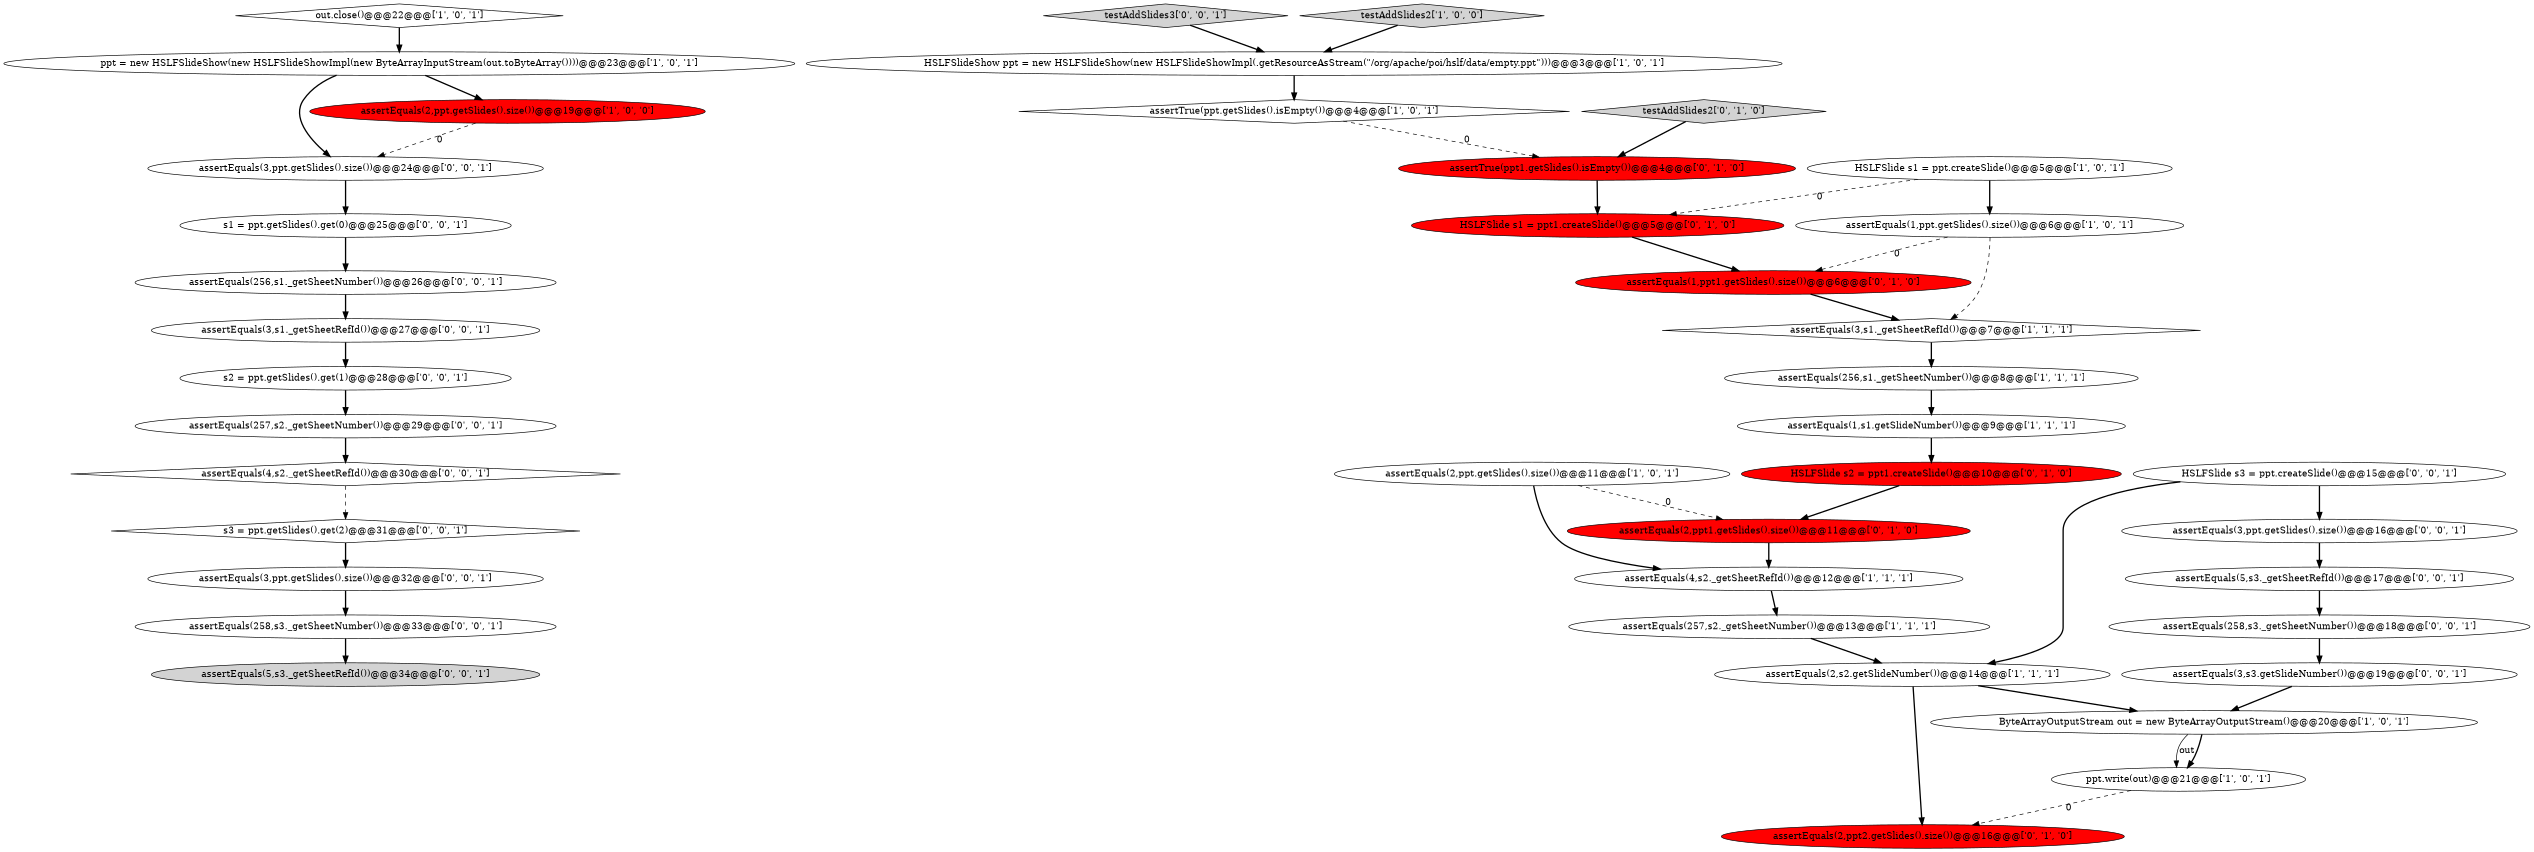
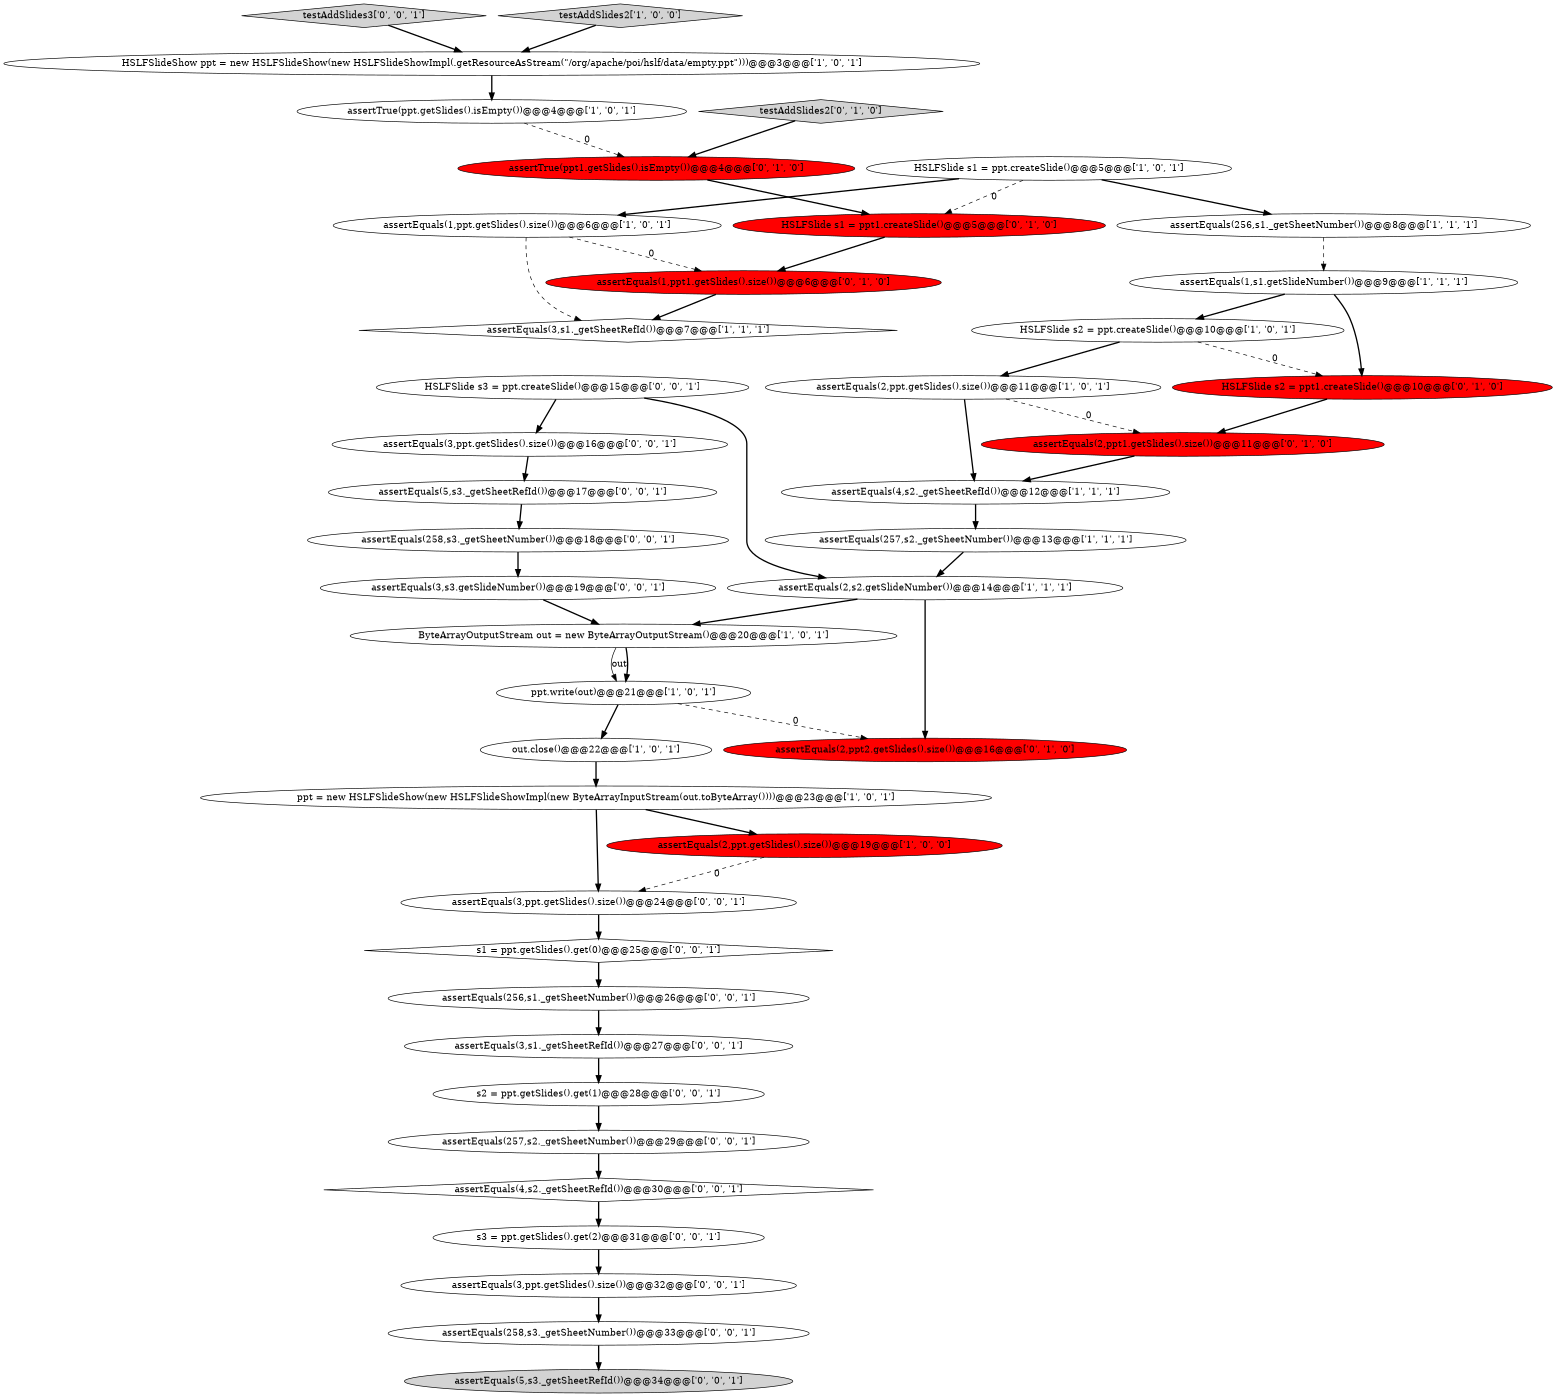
node "out.close()@@@22@@@['1', '0', '1']": shape diamond -> ellipse
node "assertTrue(ppt.getSlides().isEmpty())@@@4@@@['1', '0', '1']": shape diamond -> ellipse
node "s1 = ppt.getSlides().get(0)@@@25@@@['0', '0', '1']": shape ellipse -> diamond
node "HSLFSlide s2 = ppt.createSlide()@@@10@@@['1', '0', '1']": added
edge "assertEquals(3,s1._getSheetRefId())@@@7@@@['1', '1', '1']" -> "assertEquals(256,s1._getSheetNumber())@@@8@@@['1', '1', '1']": now "HSLFSlide s1 = ppt.createSlide()@@@5@@@['1', '0', '1']" -> "assertEquals(256,s1._getSheetNumber())@@@8@@@['1', '1', '1']"
edge "assertEquals(256,s1._getSheetNumber())@@@8@@@['1', '1', '1']" -> "assertEquals(1,s1.getSlideNumber())@@@9@@@['1', '1', '1']": style bold -> dashed
edge "assertEquals(4,s2._getSheetRefId())@@@30@@@['0', '0', '1']" -> "s3 = ppt.getSlides().get(2)@@@31@@@['0', '0', '1']": style dashed -> bold
node "s3 = ppt.getSlides().get(2)@@@31@@@['0', '0', '1']": shape diamond -> ellipse
edge "ppt.write(out)@@@21@@@['1', '0', '1']" -> "out.close()@@@22@@@['1', '0', '1']": added
